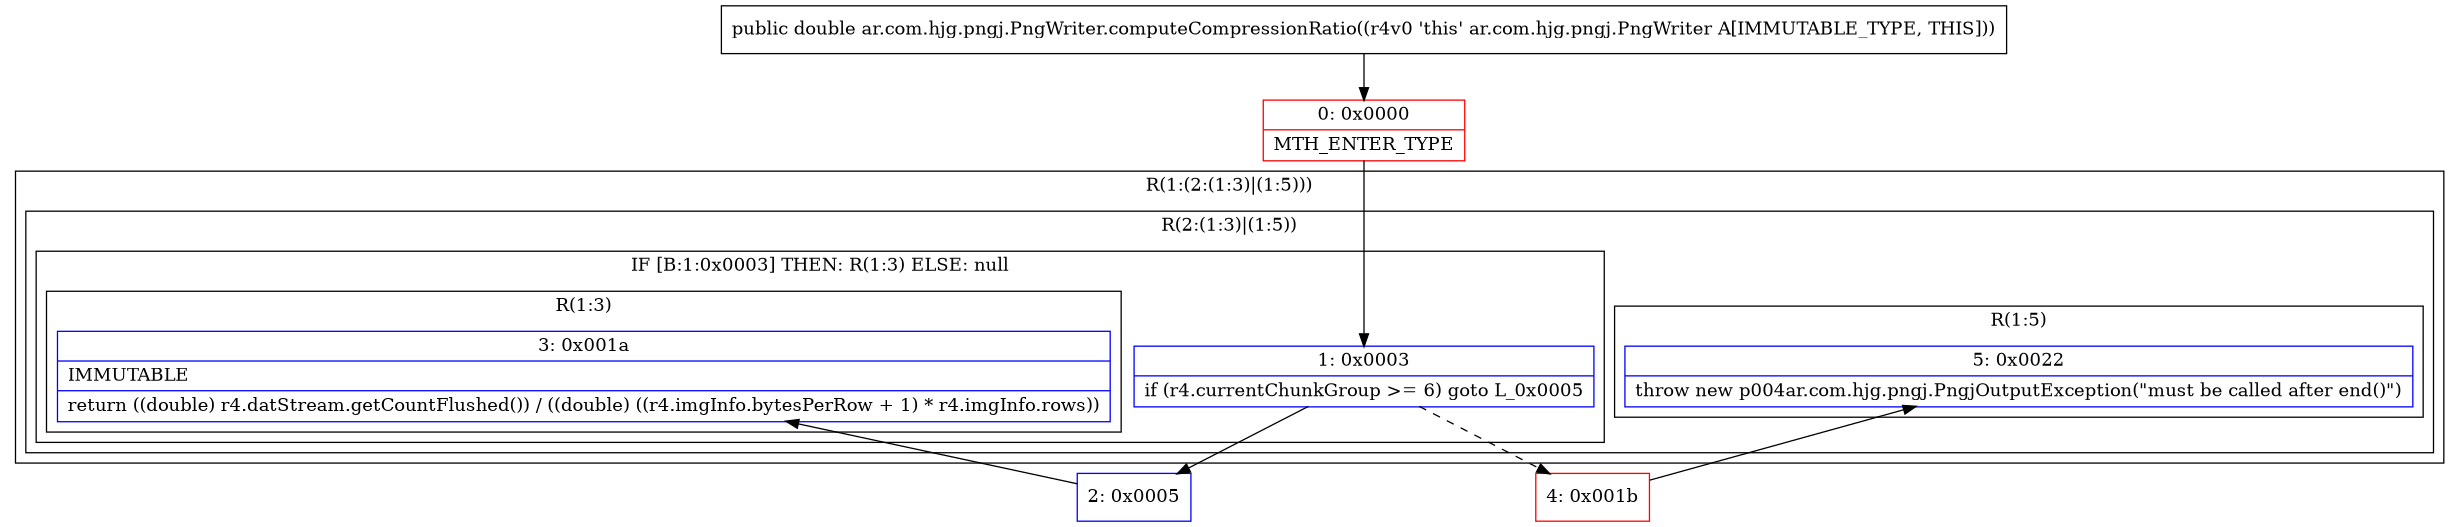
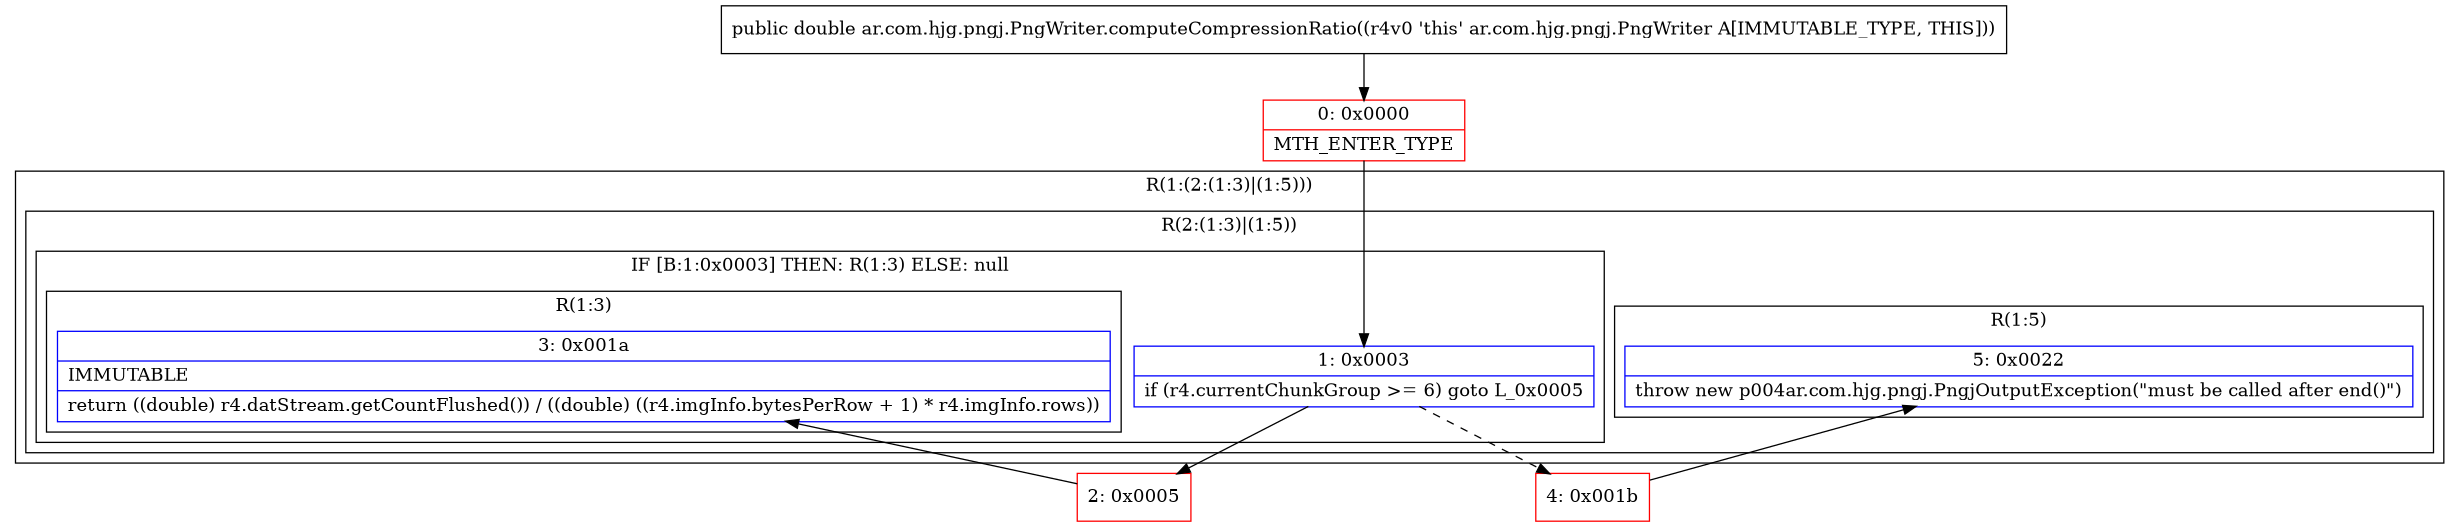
node "2: 0x0005": color blue -> red
